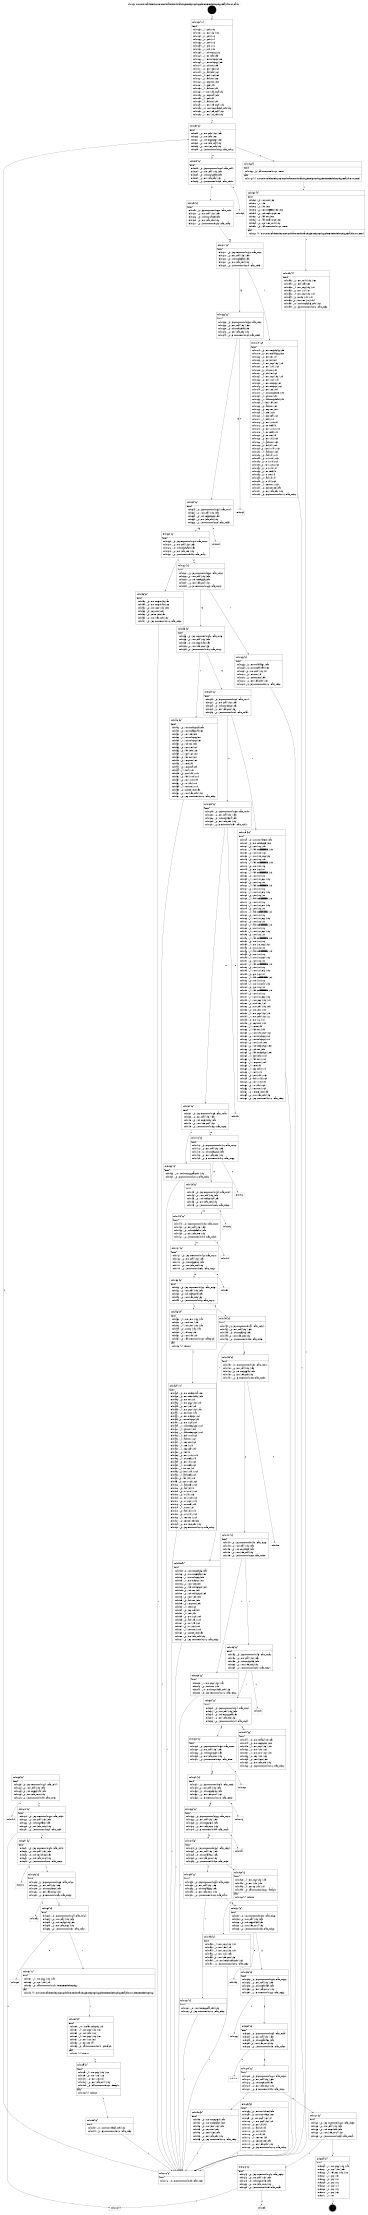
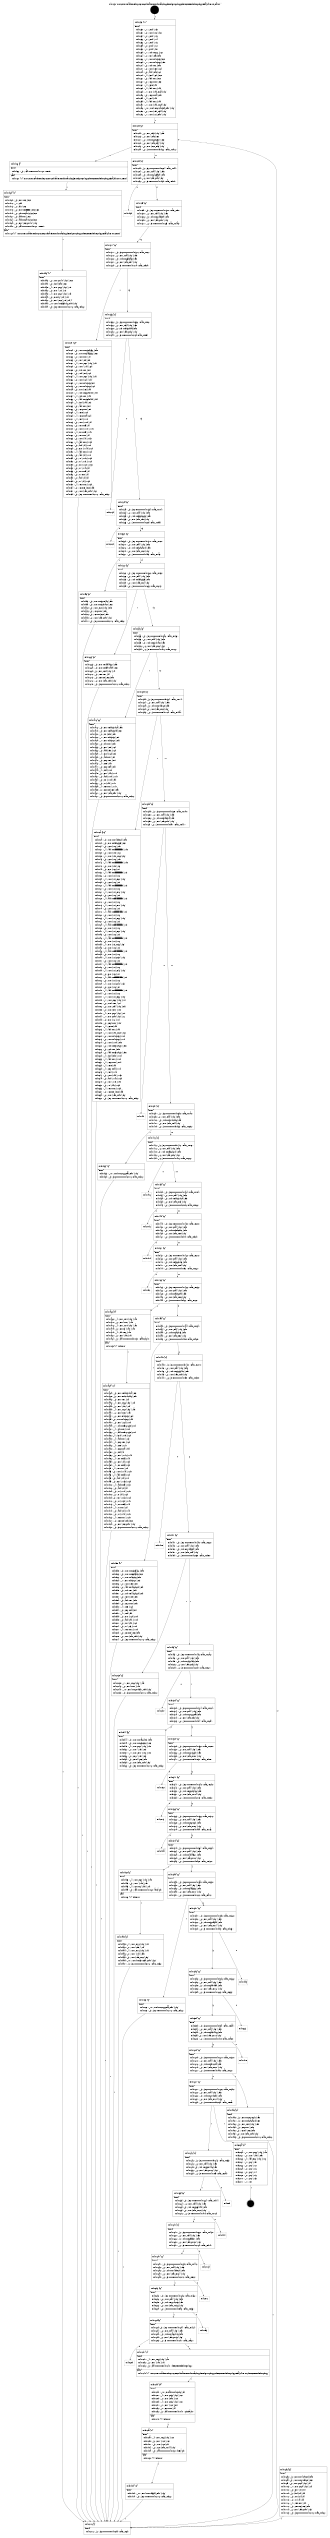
edge "0x401643 [28]" -> "0x402169": now "0x401643 [28]" -> "0x40165f [28]"
